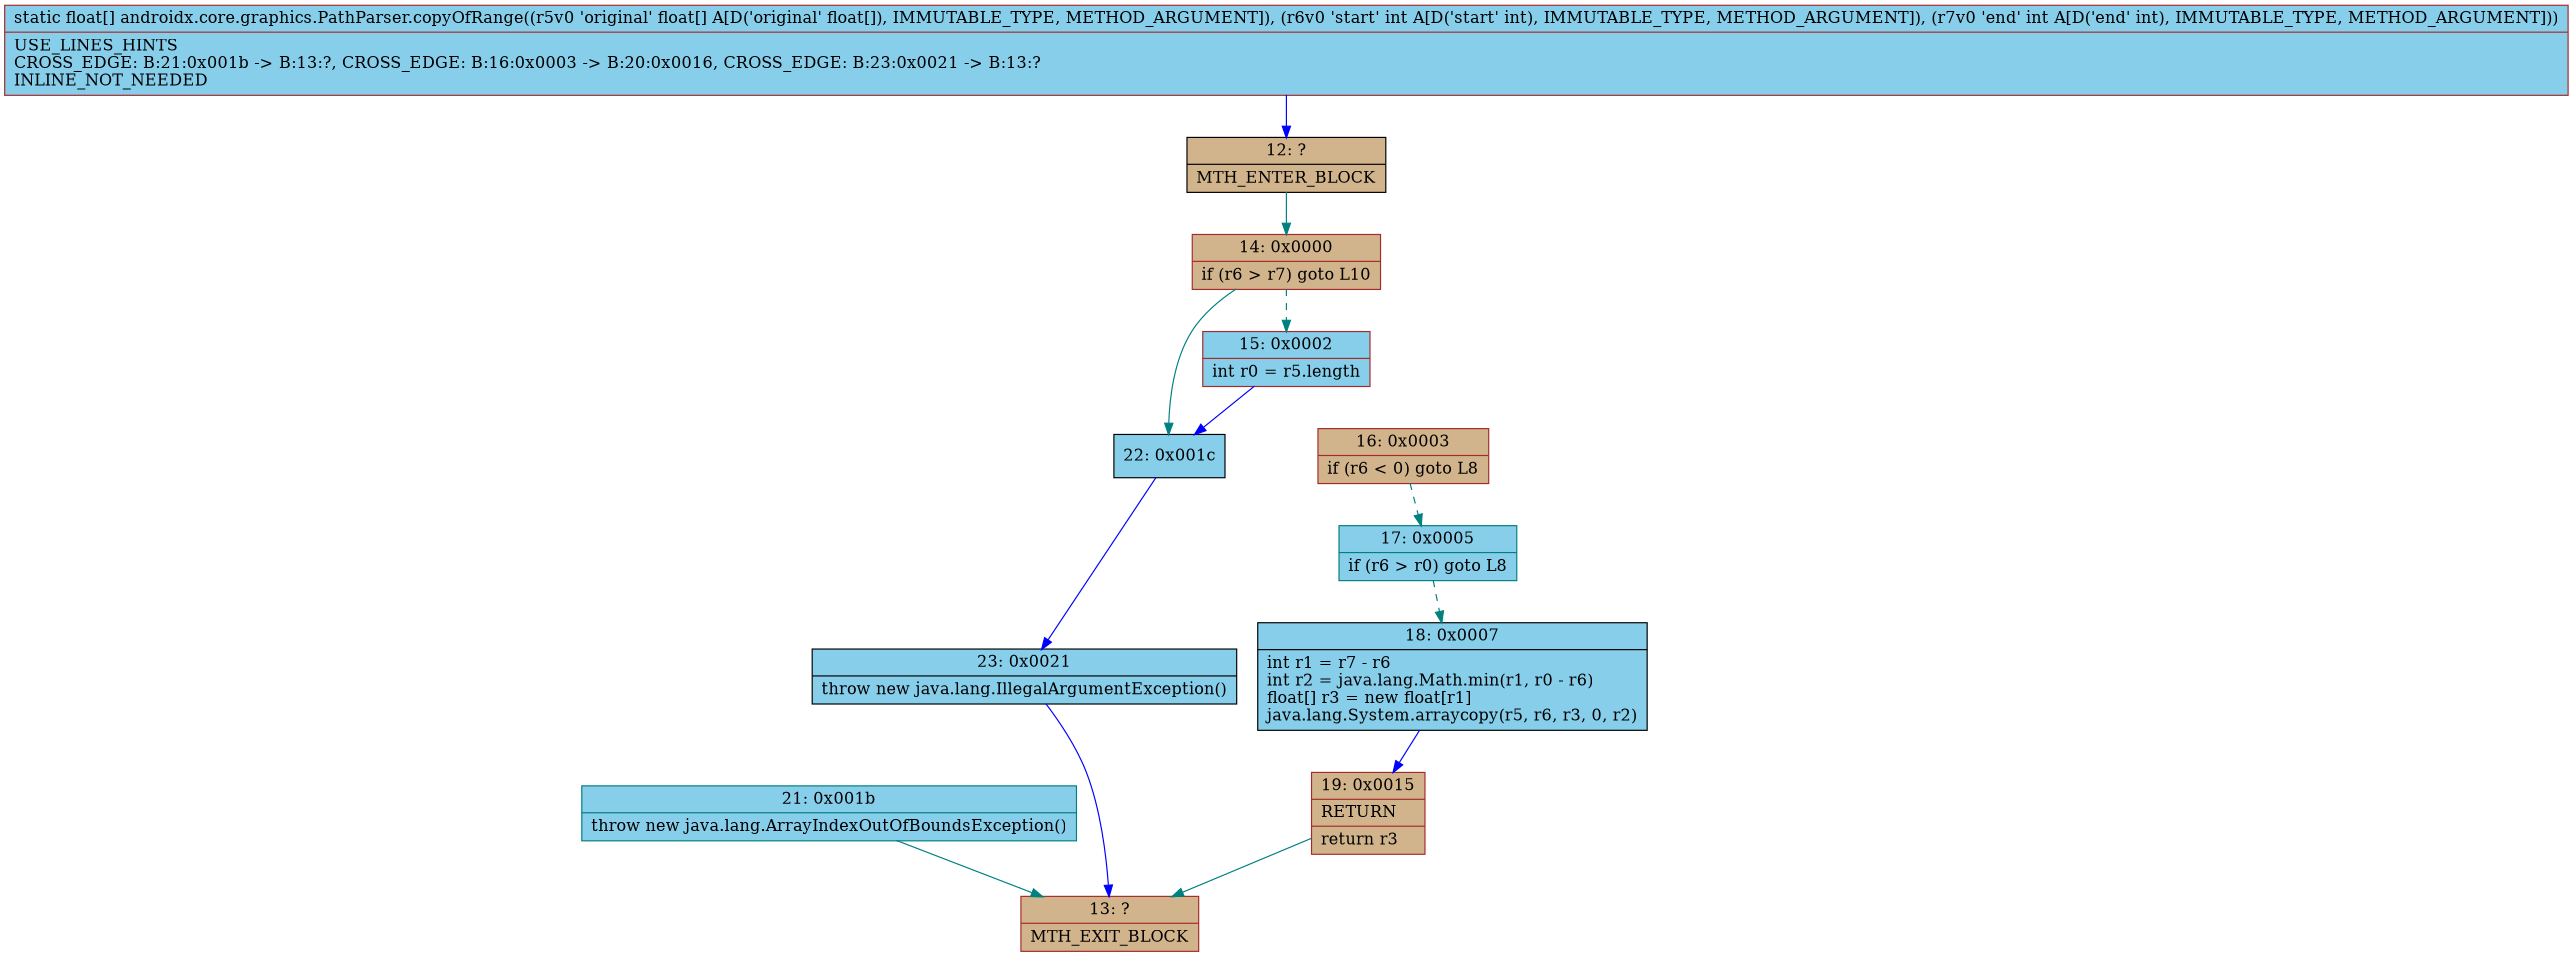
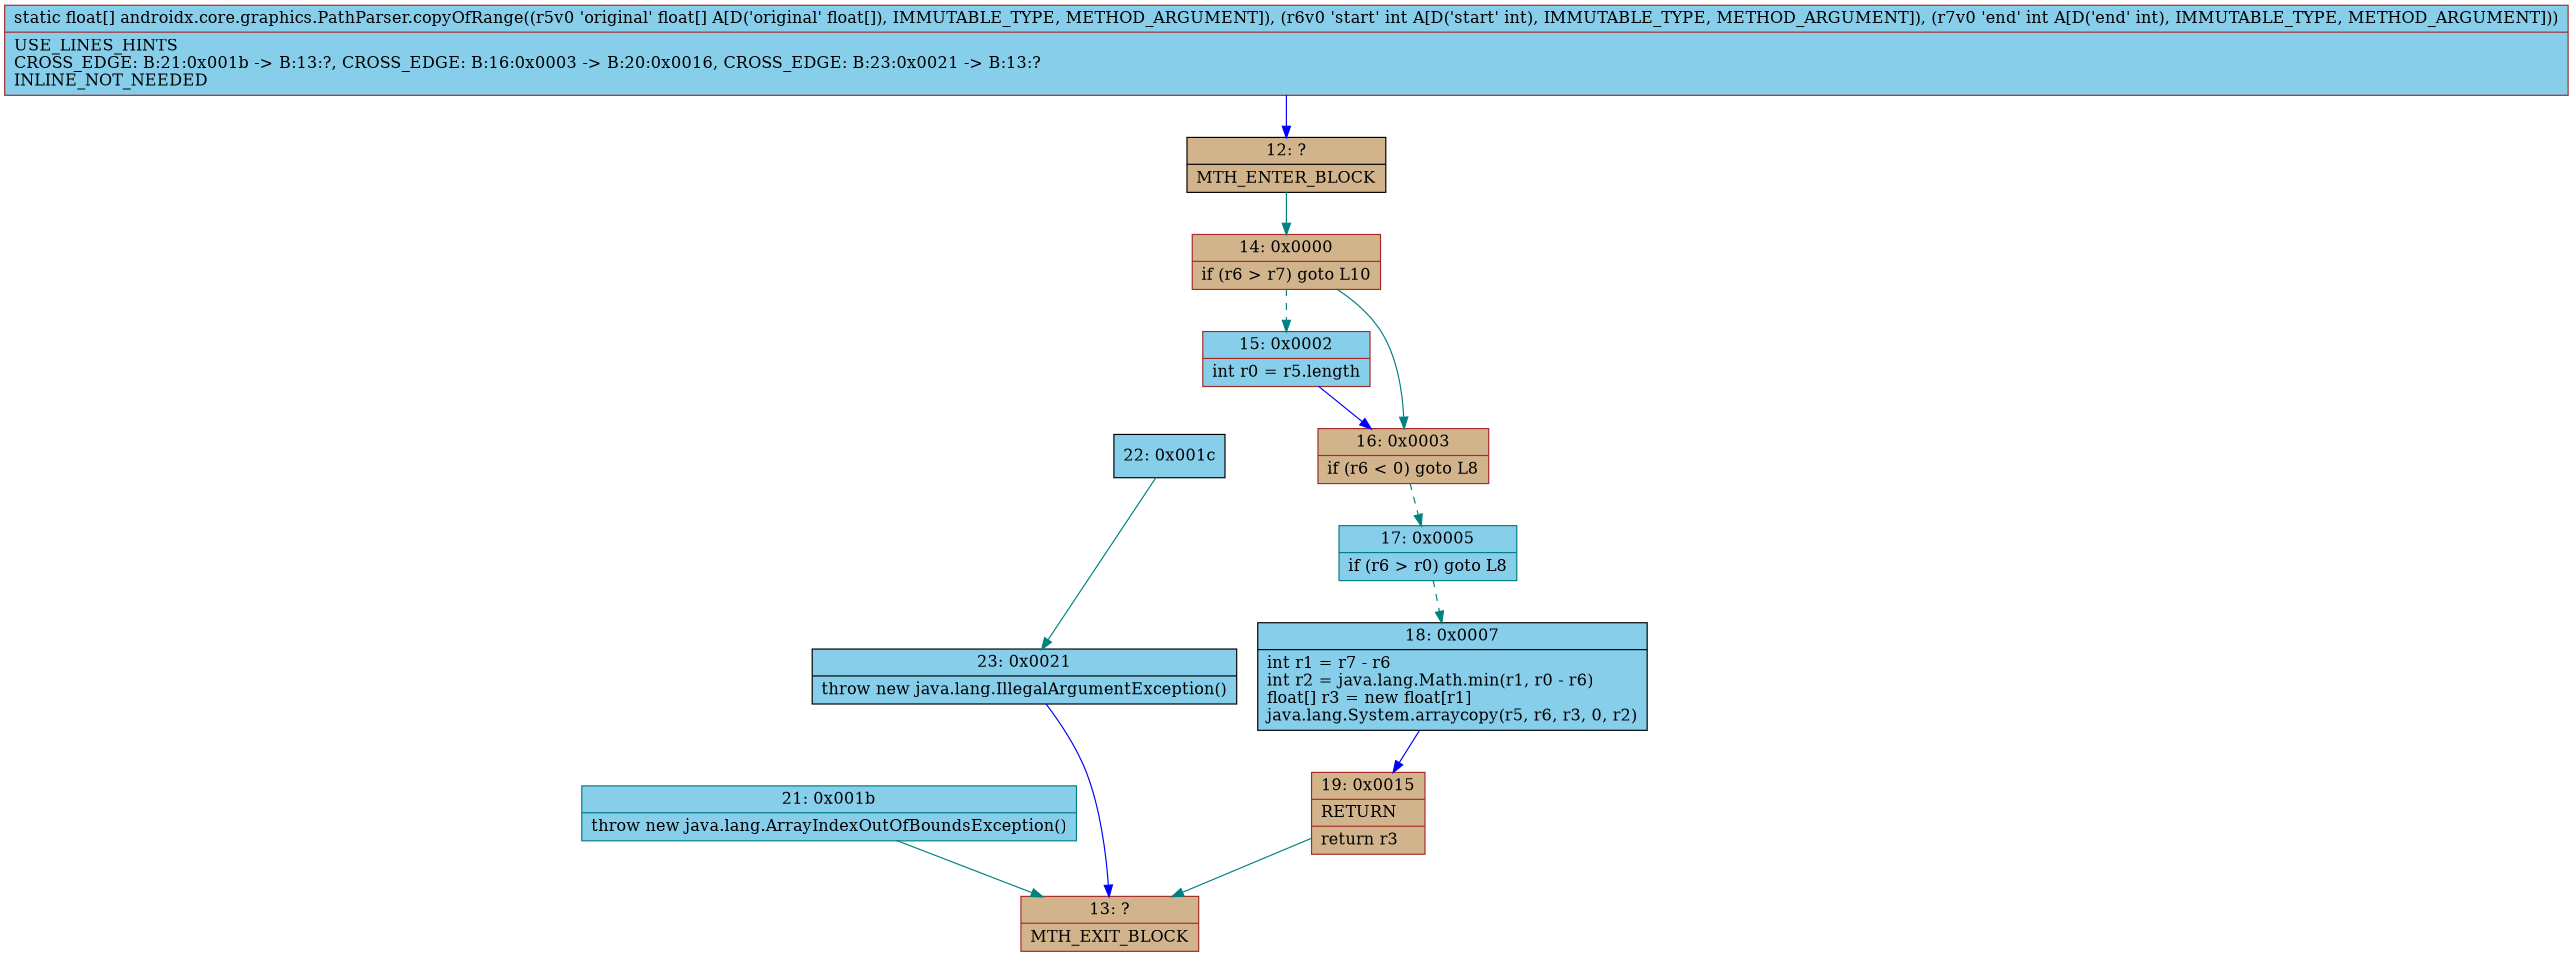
edge "14: 0x0000" -> "22: 0x001c": now "14: 0x0000" -> "16: 0x0003"
edge "15: 0x0002" -> "22: 0x001c": now "15: 0x0002" -> "16: 0x0003"
edge "22: 0x001c" -> "23: 0x0021": color blue -> teal
